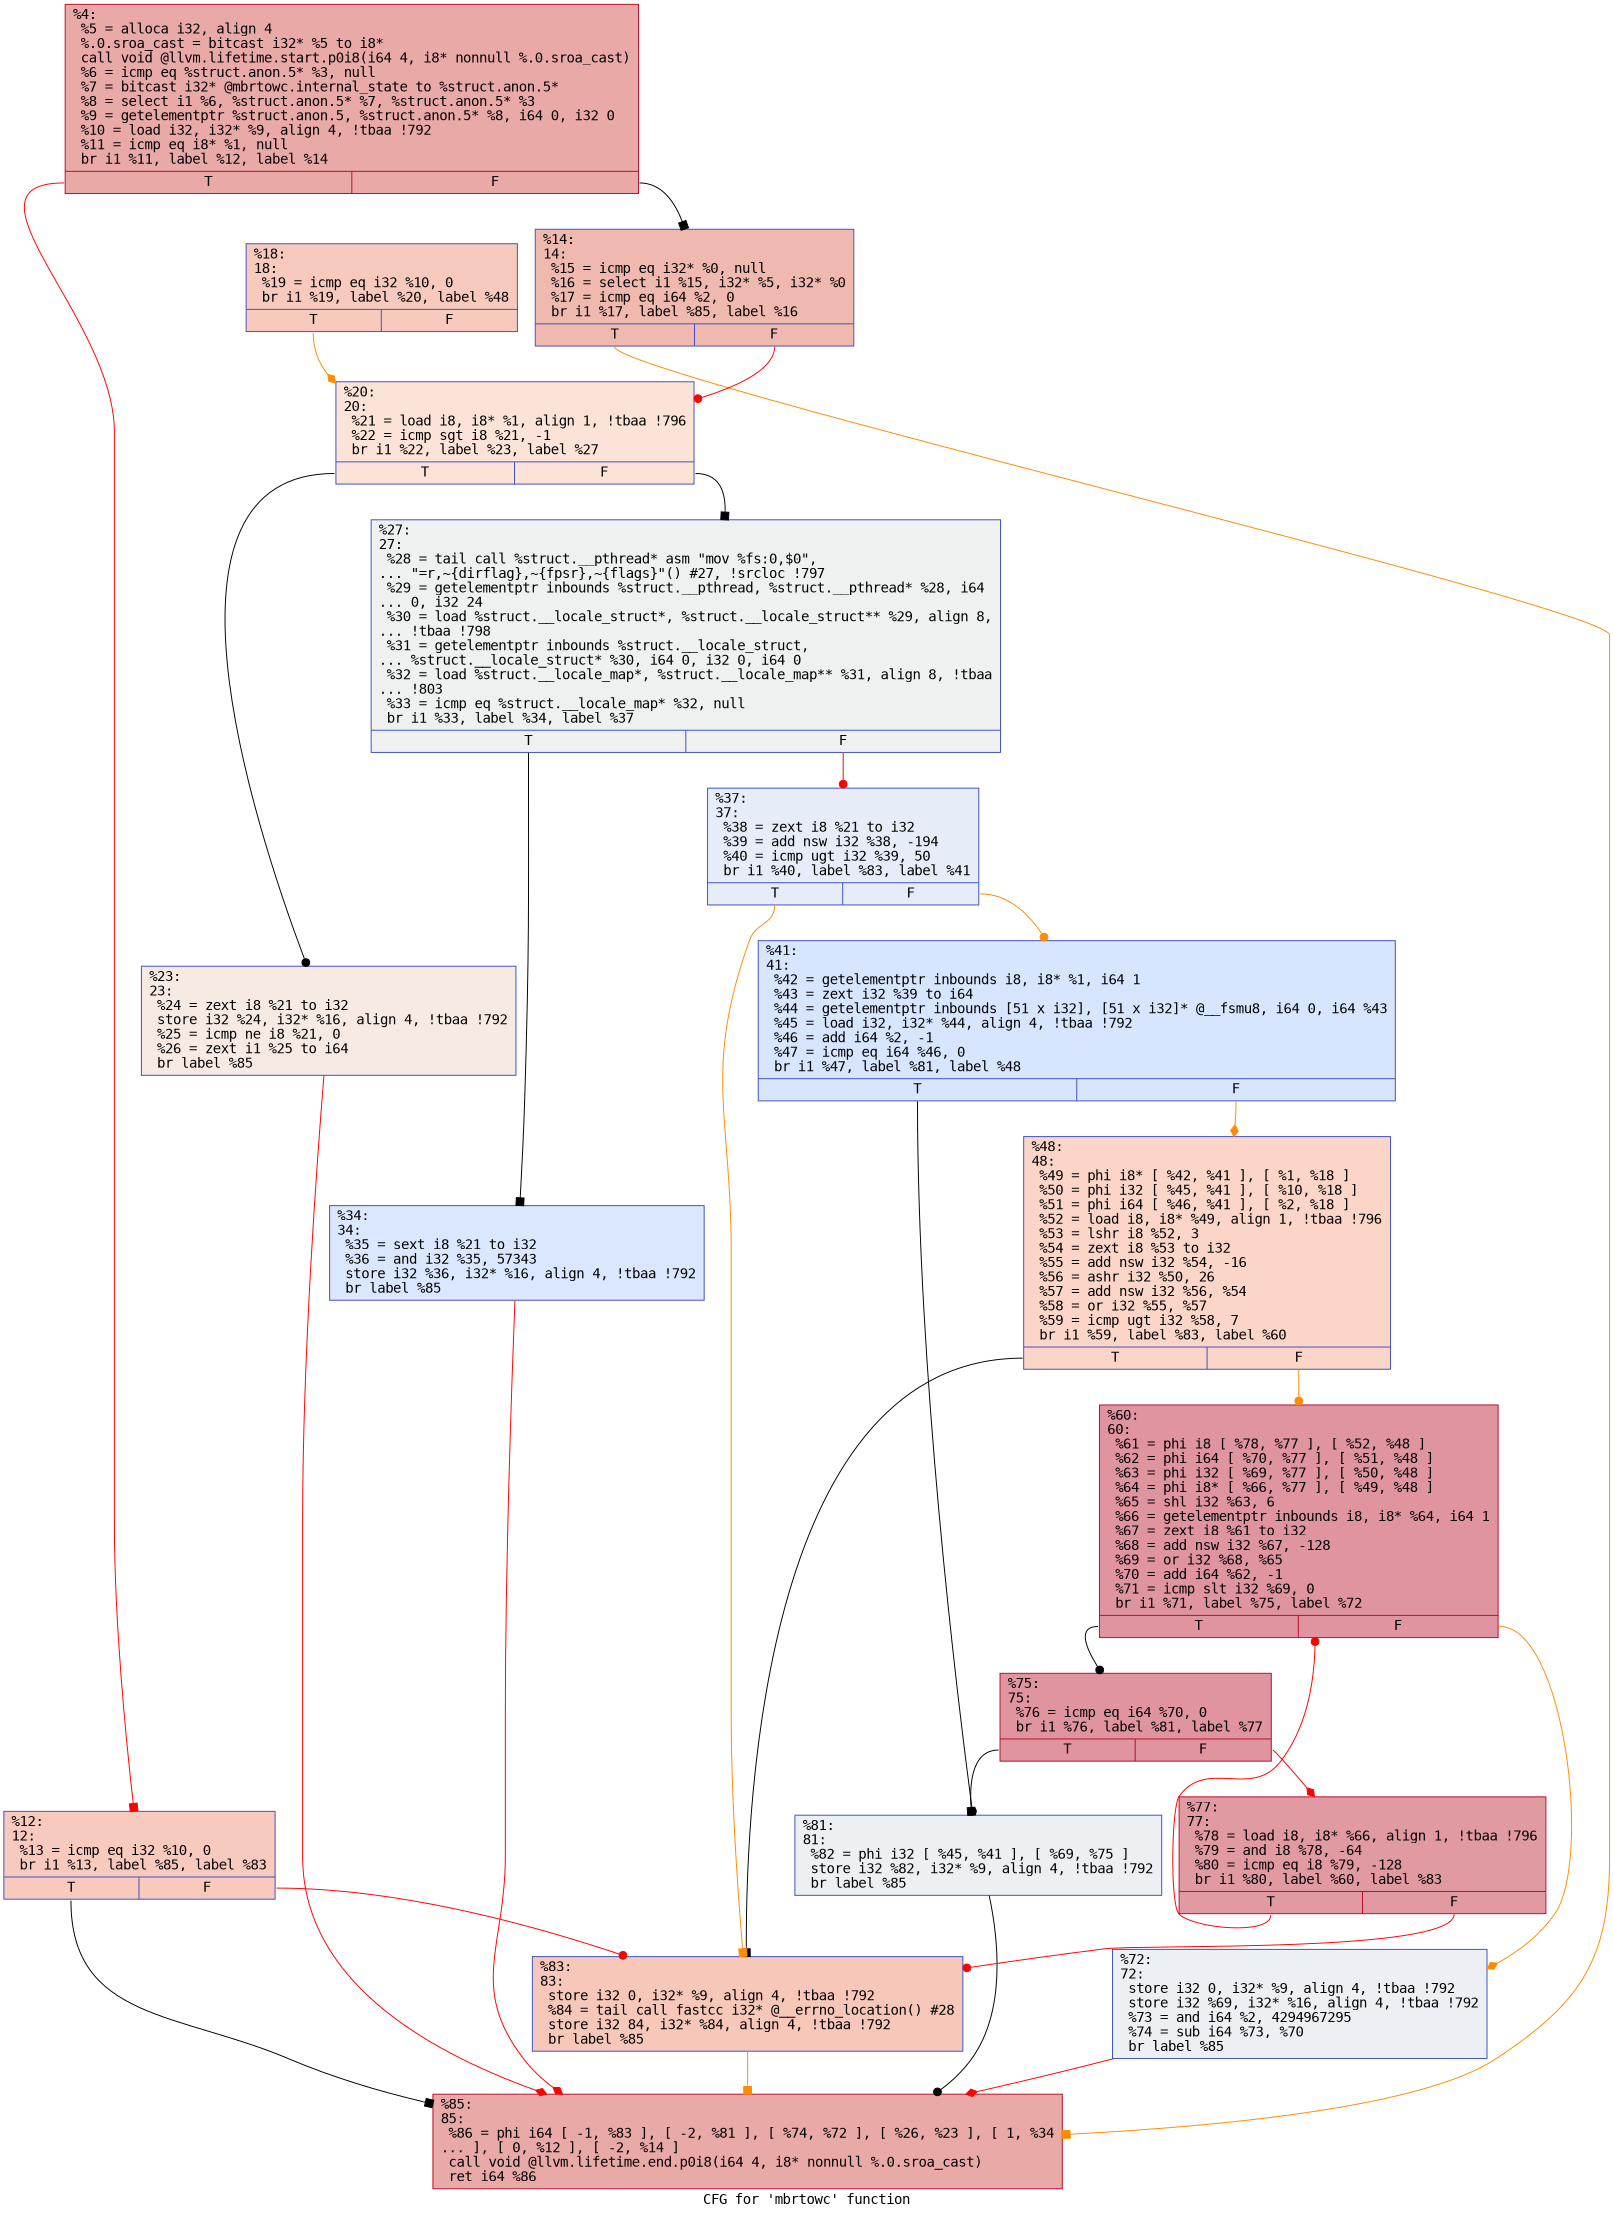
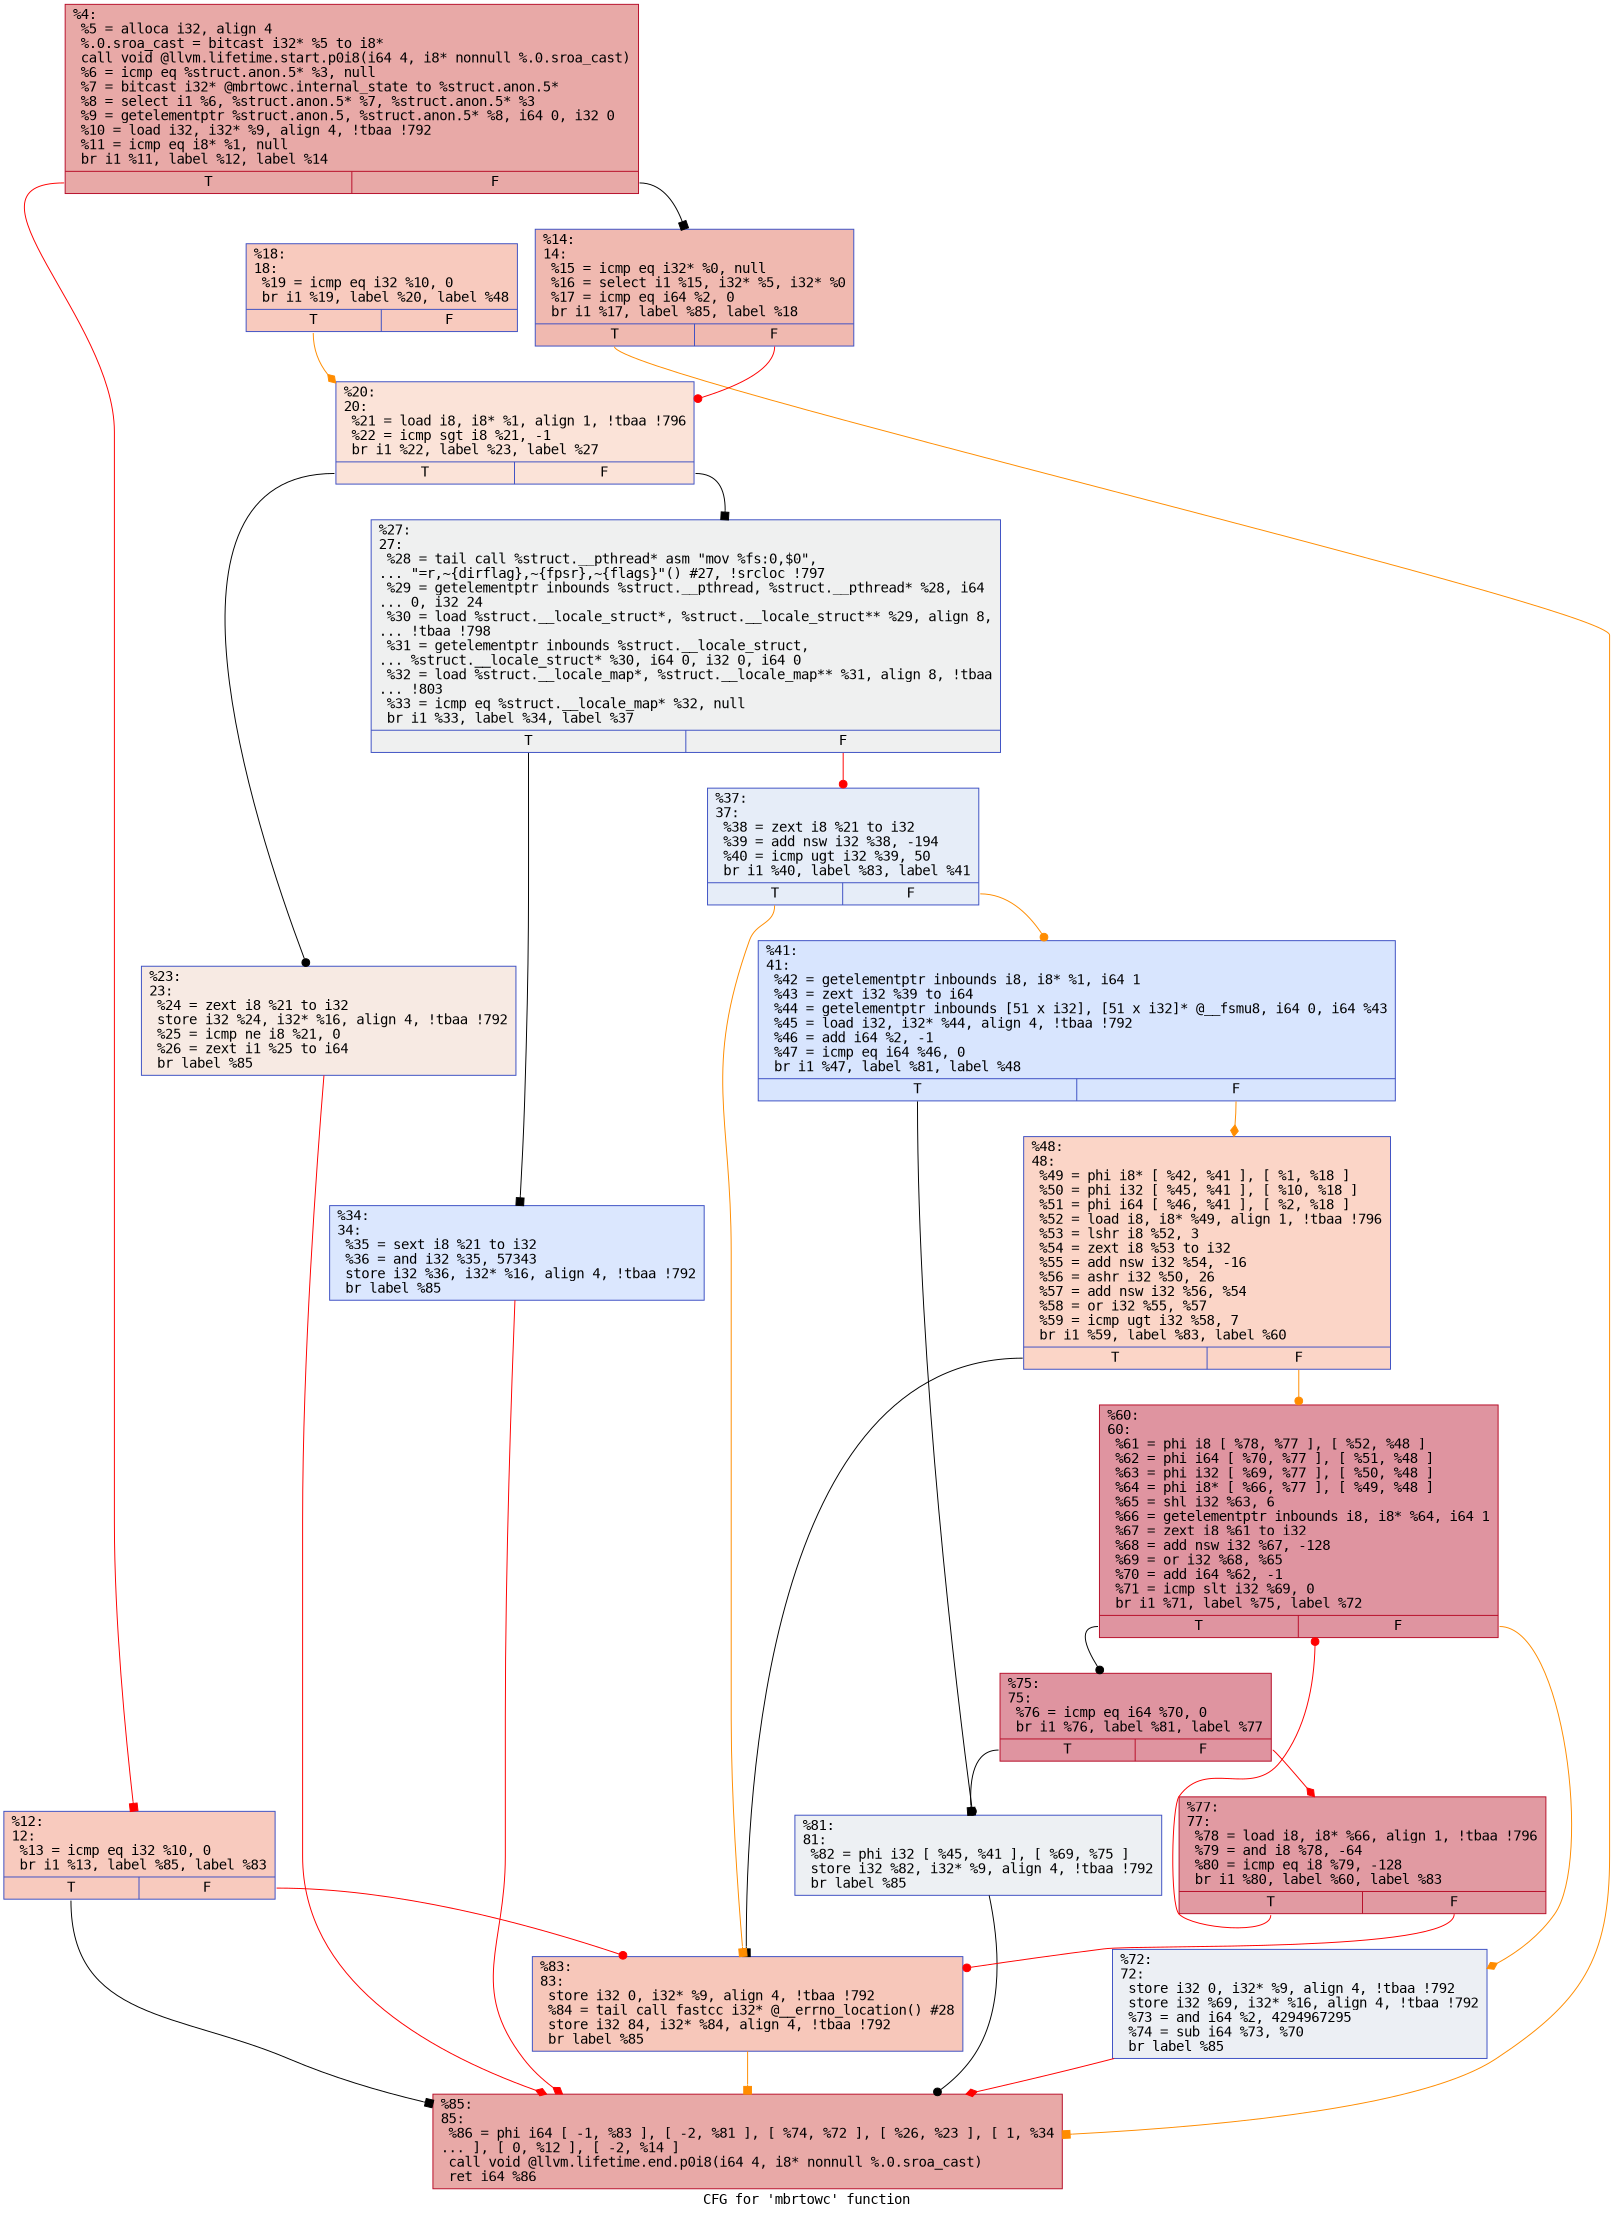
node "%14:": text "br i1 %17, label %85, label %16" -> "br i1 %17, label %85, label %18"
